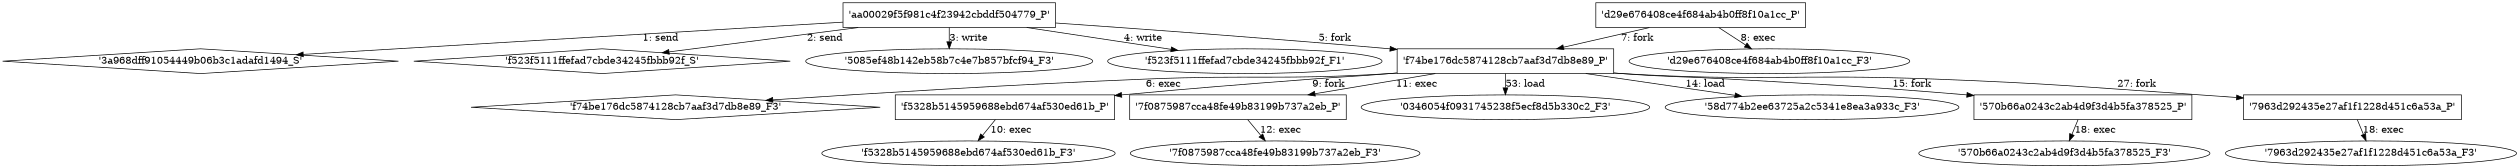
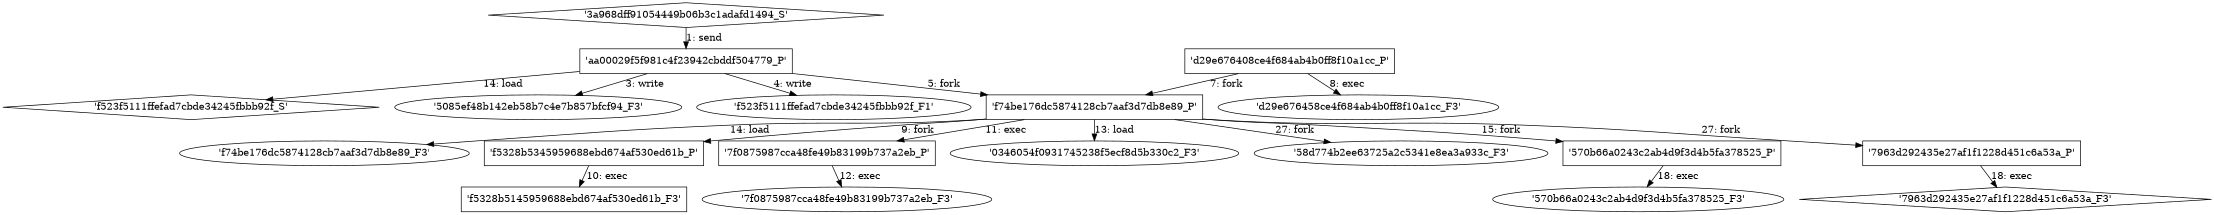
edge "'aa00029f5f981c4f23942cbddf504779_P'" -> "'3a968dff91054449b06b3c1adafd1494_S'": reversed
edge "'aa00029f5f981c4f23942cbddf504779_P'" -> "'f523f5111ffefad7cbde34245fbbb92f_S'": label "2: send" -> "14: load"
node "'d29e676408ce4f684ab4b0ff8f10a1cc_F3'": label "'d29e676408ce4f684ab4b0ff8f10a1cc_F3'" -> "'d29e676458ce4f684ab4b0ff8f10a1cc_F3'"
edge "'f74be176dc5874128cb7aaf3d7db8e89_P'" -> "'f74be176dc5874128cb7aaf3d7db8e89_F3'": label "6: exec" -> "14: load"
edge "'f74be176dc5874128cb7aaf3d7db8e89_P'" -> "'0346054f0931745238f5ecf8d5b330c2_F3'": label "53: load" -> "13: load"
edge "'f74be176dc5874128cb7aaf3d7db8e89_P'" -> "'58d774b2ee63725a2c5341e8ea3a933c_F3'": label "14: load" -> "27: fork"
node "'f74be176dc5874128cb7aaf3d7db8e89_F3'": shape diamond -> ellipse
node "'f5328b5145959688ebd674af530ed61b_P'": label "'f5328b5145959688ebd674af530ed61b_P'" -> "'f5328b5345959688ebd674af530ed61b_P'"
node "'f5328b5145959688ebd674af530ed61b_F3'": shape ellipse -> box
node "'7963d292435e27af1f1228d451c6a53a_F3'": shape ellipse -> diamond
